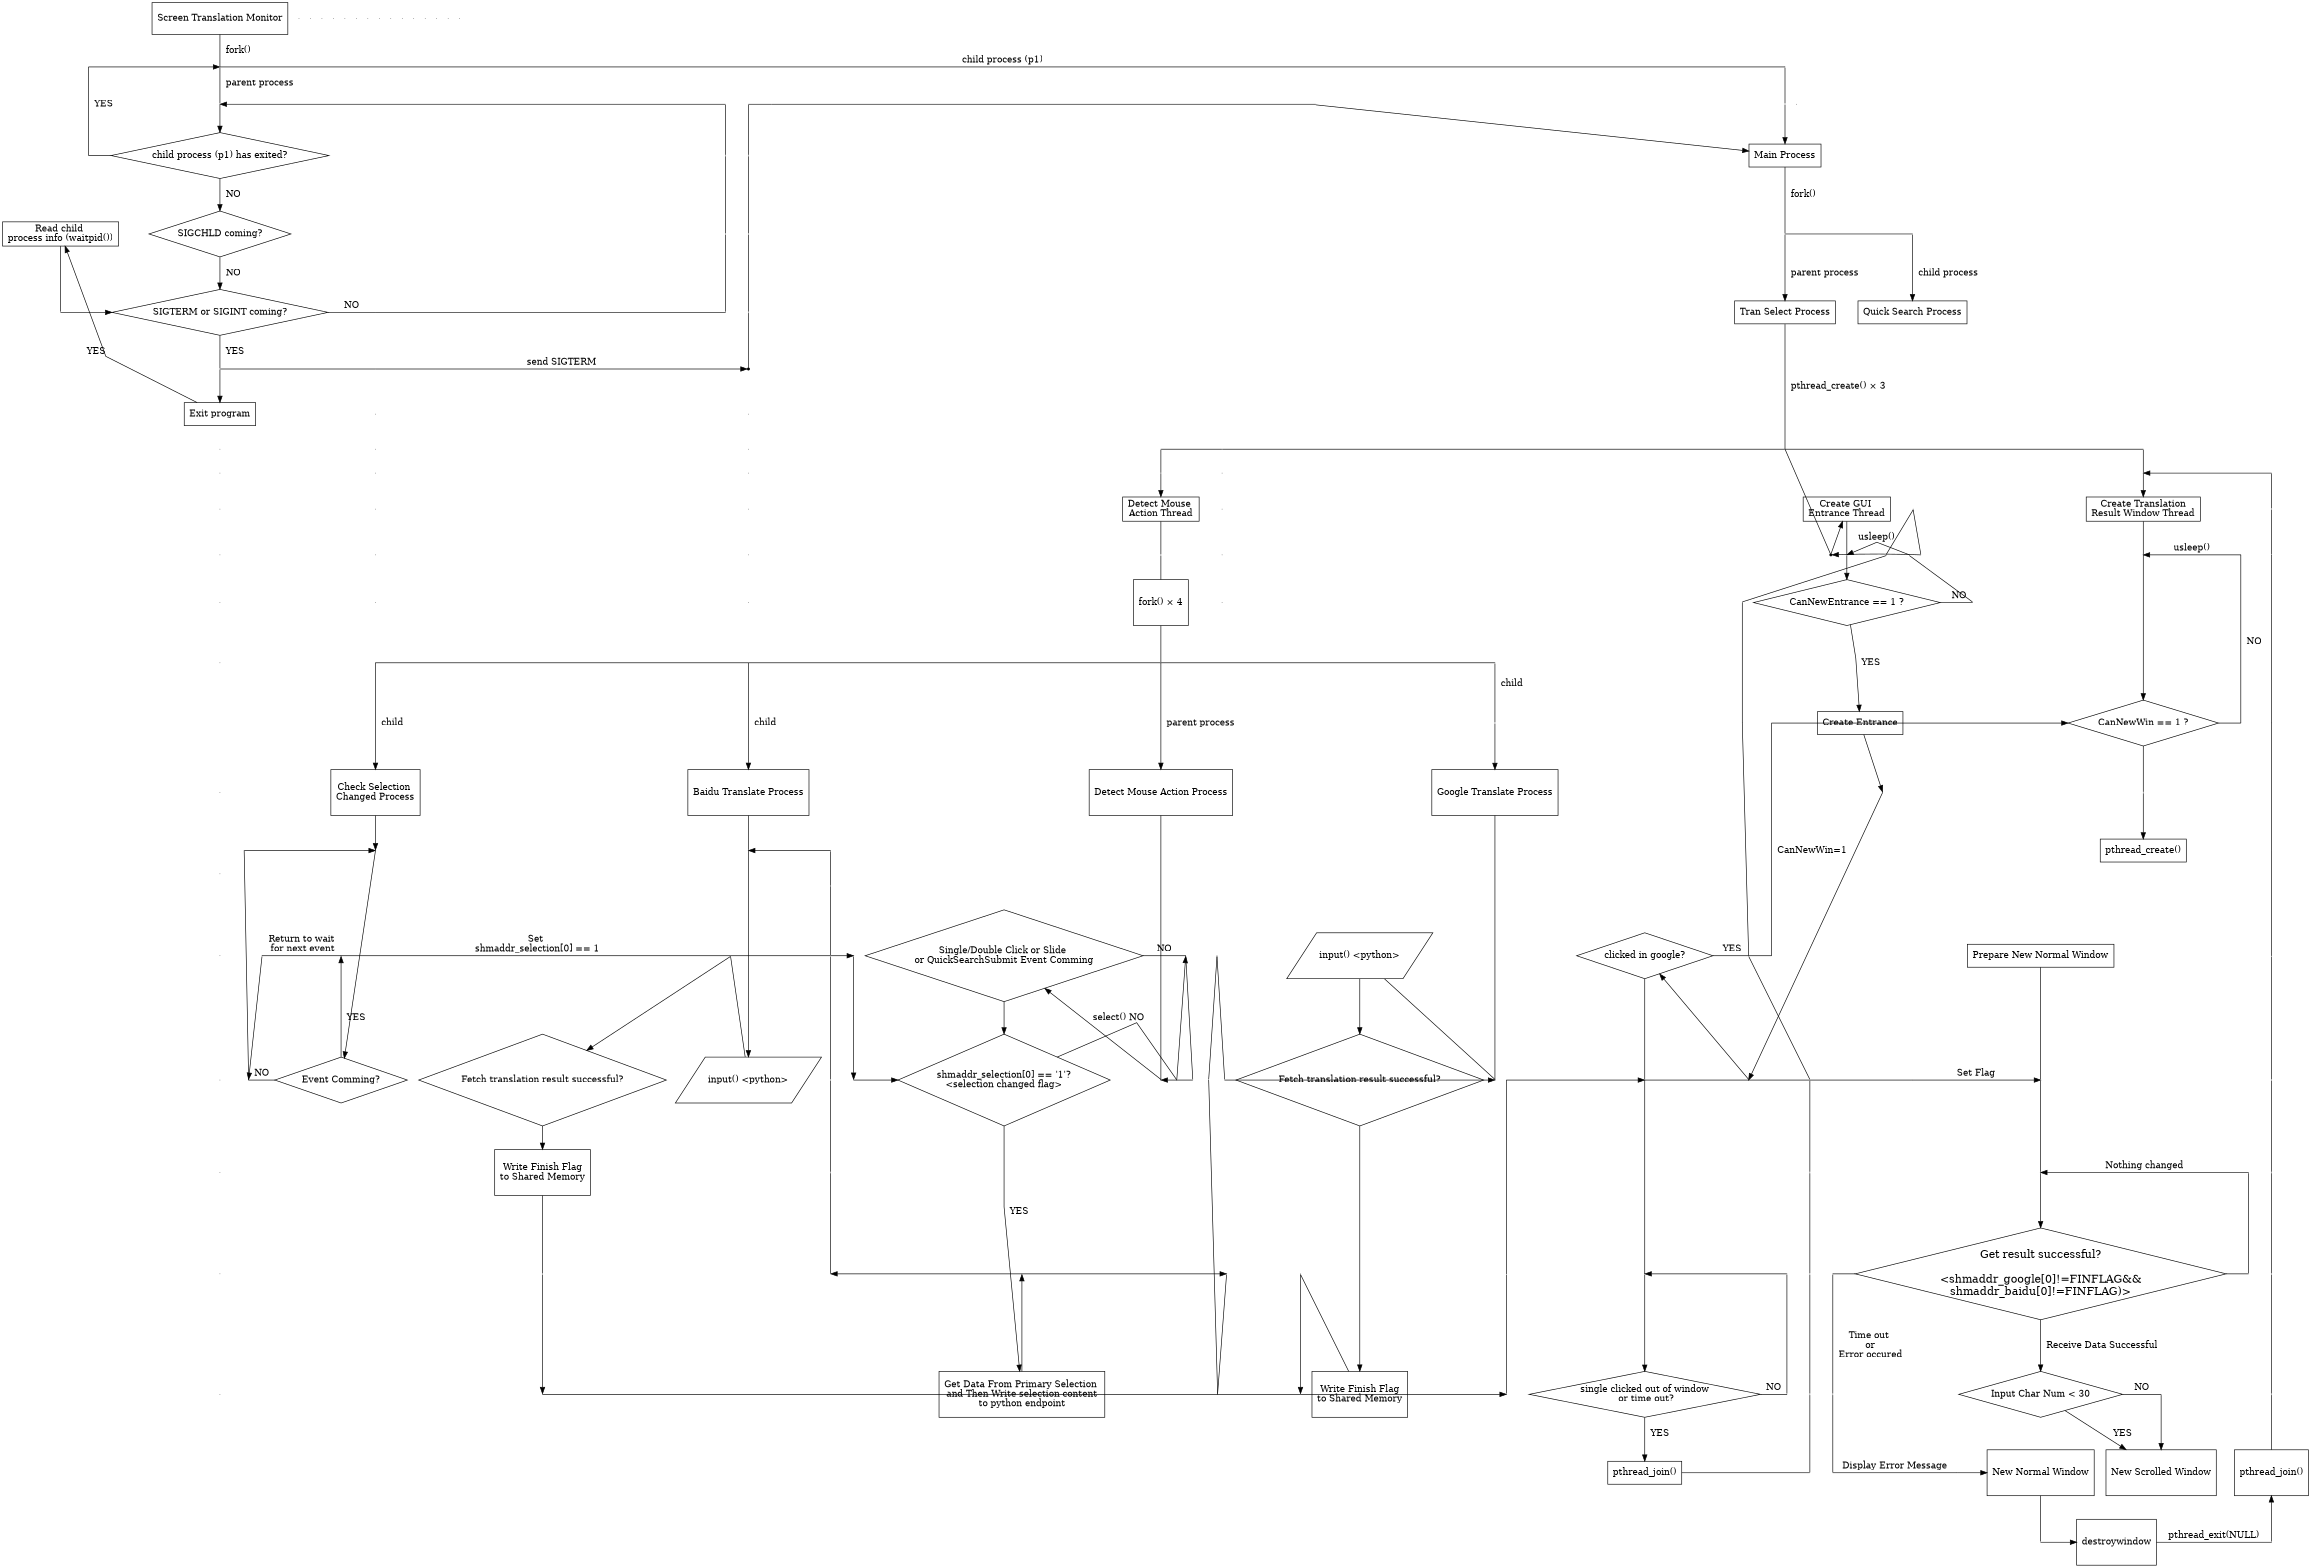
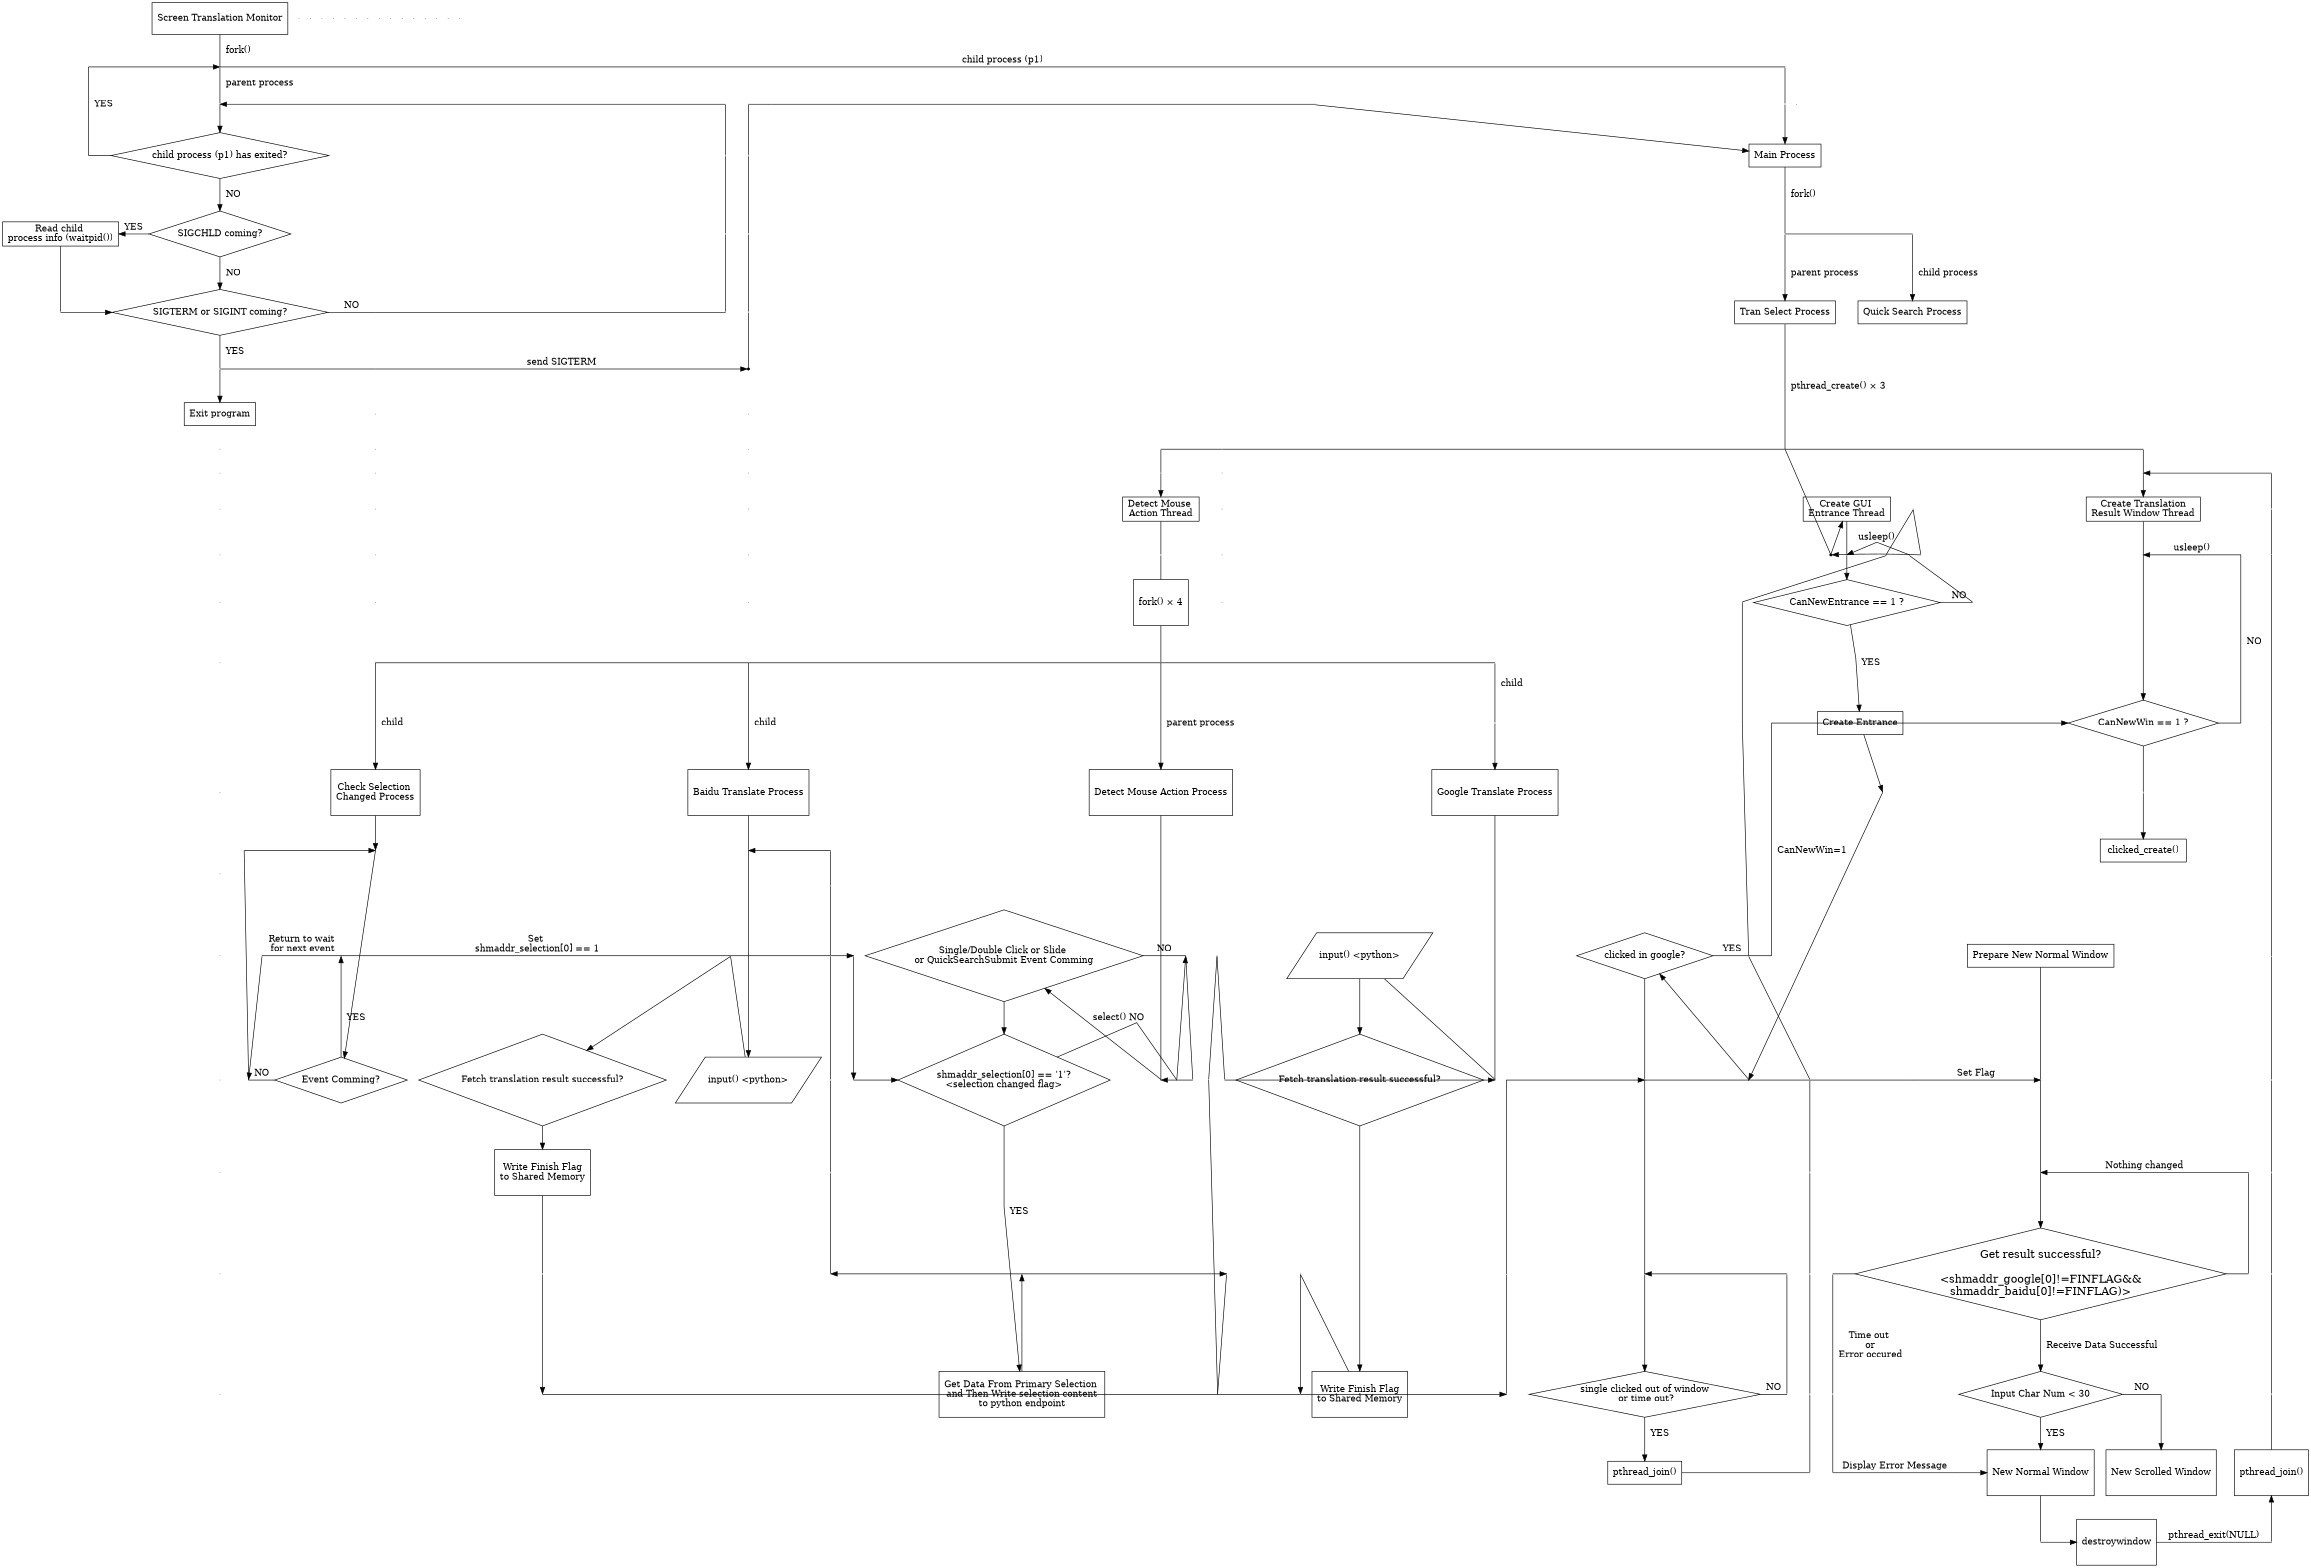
edge "Exit program" -> "Read child process info (waitpid())": now "SIGCHLD coming?" -> "Read child process info (waitpid())"
node "pthread_create()": label "pthread_create()" -> "clicked_create()"
edge "Input Char Num < 30" -> "New Scrolled Window": now "Input Char Num < 30" -> "New Normal Window"
